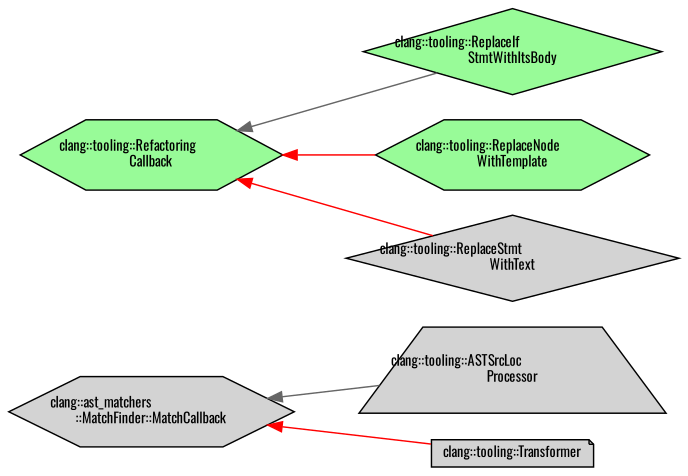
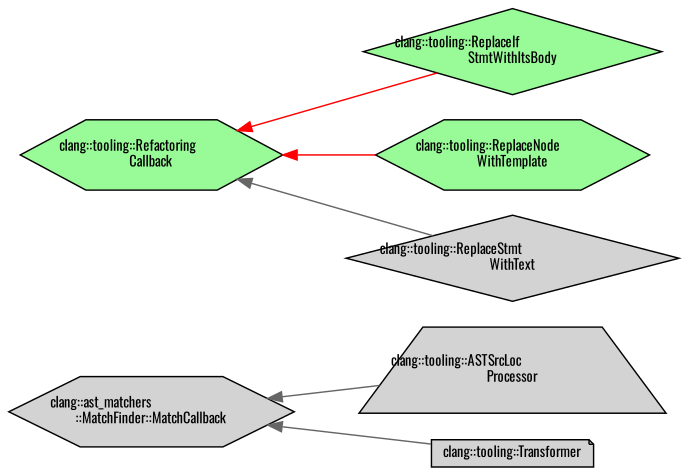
edge "clang::tooling::ReplaceIf StmtWithItsBody" -> "clang::tooling::Refactoring Callback": color gray40 -> red
edge "clang::tooling::ReplaceStmt WithText" -> "clang::tooling::Refactoring Callback": color red -> gray40
edge "clang::tooling::Transformer" -> "clang::ast_matchers ::MatchFinder::MatchCallback": color red -> gray40
